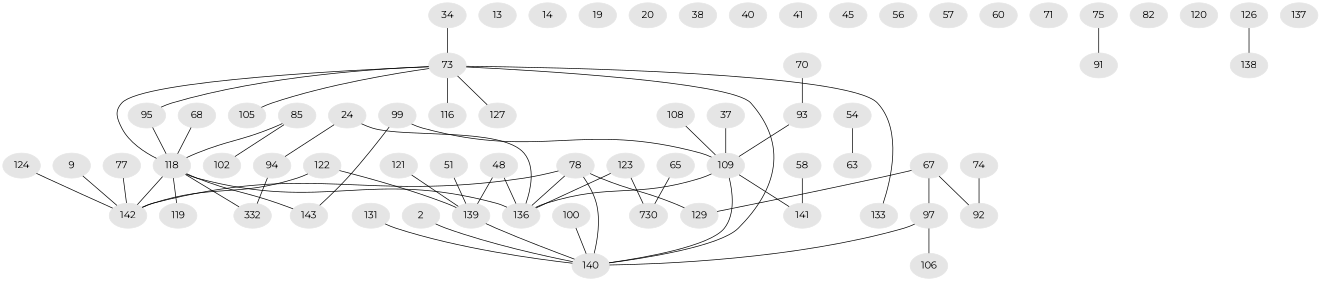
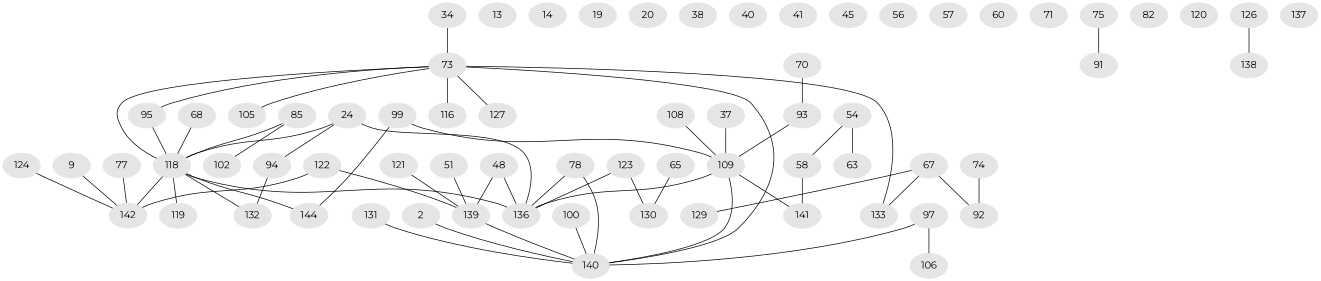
edge "24" -- "118": added
edge "54" -- "58": added
edge "78" -- "142": removed
edge "67" -- "97": now "67" -- "133"
edge "78" -- "129": removed
node "332": label "332" -> "132"
node "143": label "143" -> "144"
node "730": label "730" -> "130"
